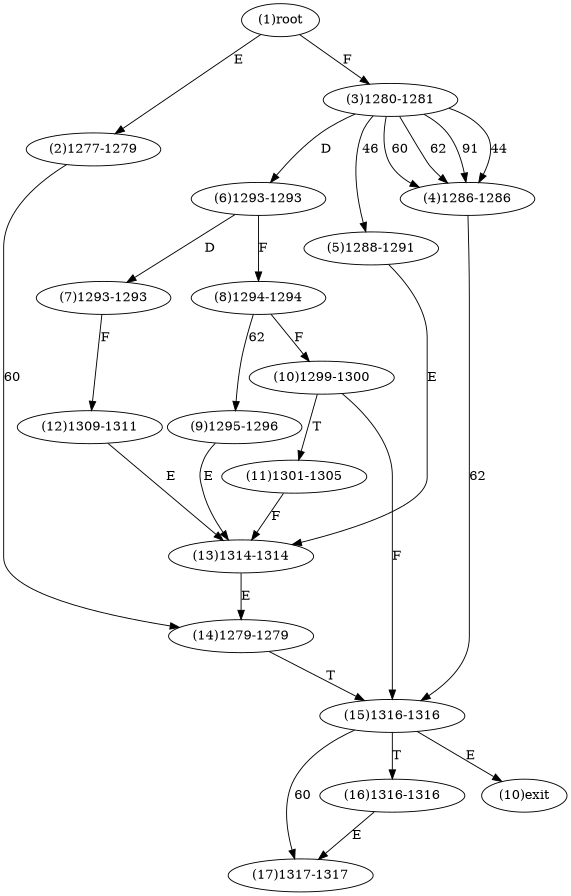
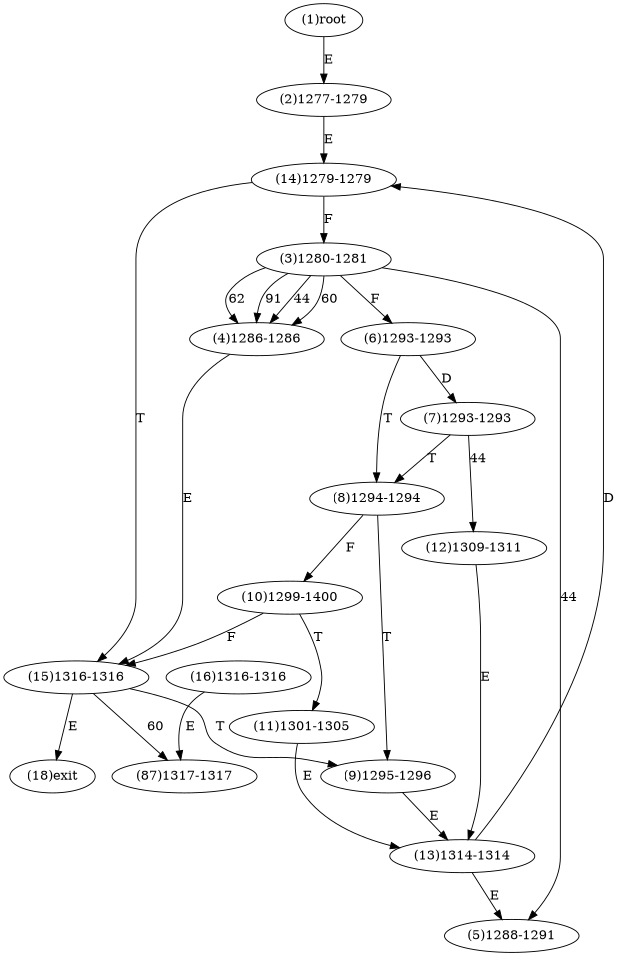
edge "(1)root" -> "(3)1280-1281": now "(14)1279-1279" -> "(3)1280-1281"
edge "(3)1280-1281" -> "(6)1293-1293": label "D" -> "F"
edge "(3)1280-1281" -> "(5)1288-1291": label "46" -> "44"
edge "(6)1293-1293" -> "(8)1294-1294": label "F" -> "T"
edge "(7)1293-1293" -> "(12)1309-1311": label "F" -> "44"
edge "(8)1294-1294" -> "(9)1295-1296": label "62" -> "T"
edge "(2)1277-1279" -> "(14)1279-1279": label "60" -> "E"
node "(10)1299-1300": label "(10)1299-1300" -> "(10)1299-1400"
edge "(5)1288-1291" -> "(13)1314-1314": reversed
edge "(7)1293-1293" -> "(8)1294-1294": added, label "T"
edge "(4)1286-1286" -> "(15)1316-1316": label "62" -> "E"
edge "(11)1301-1305" -> "(13)1314-1314": label "F" -> "E"
edge "(13)1314-1314" -> "(14)1279-1279": label "E" -> "D"
edge "(15)1316-1316" -> "(16)1316-1316": now "(15)1316-1316" -> "(9)1295-1296"
node "(10)exit": label "(10)exit" -> "(18)exit"
node "(17)1317-1317": label "(17)1317-1317" -> "(87)1317-1317"
